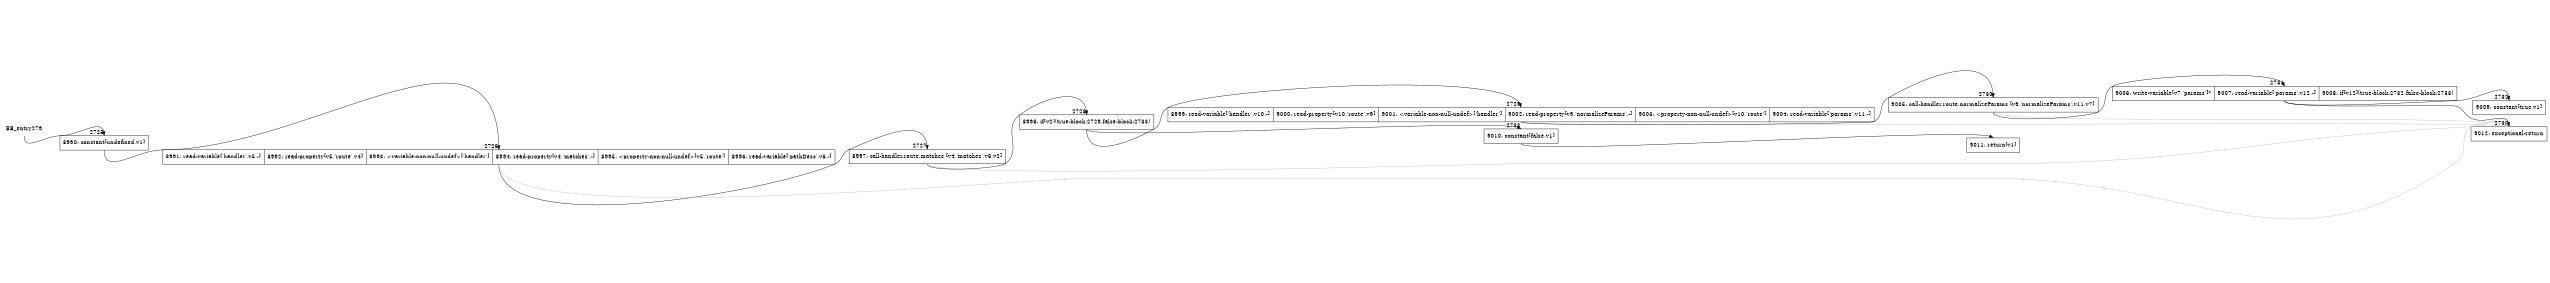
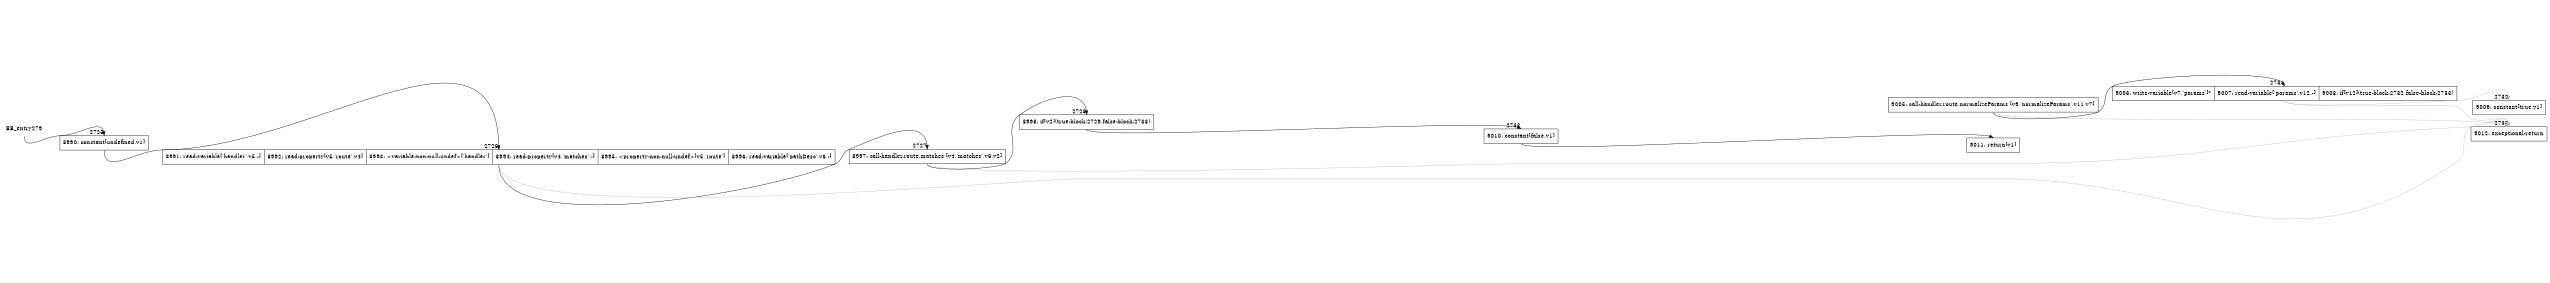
edge "9006: write-variable[v7,'params']*" -> "9009: constant[true,v1]": color black -> gray
edge "9006: write-variable[v7,'params']*" -> "9012: exceptional-return": color black -> gray
node "8999: read-variable['handler',v10,-]": removed
